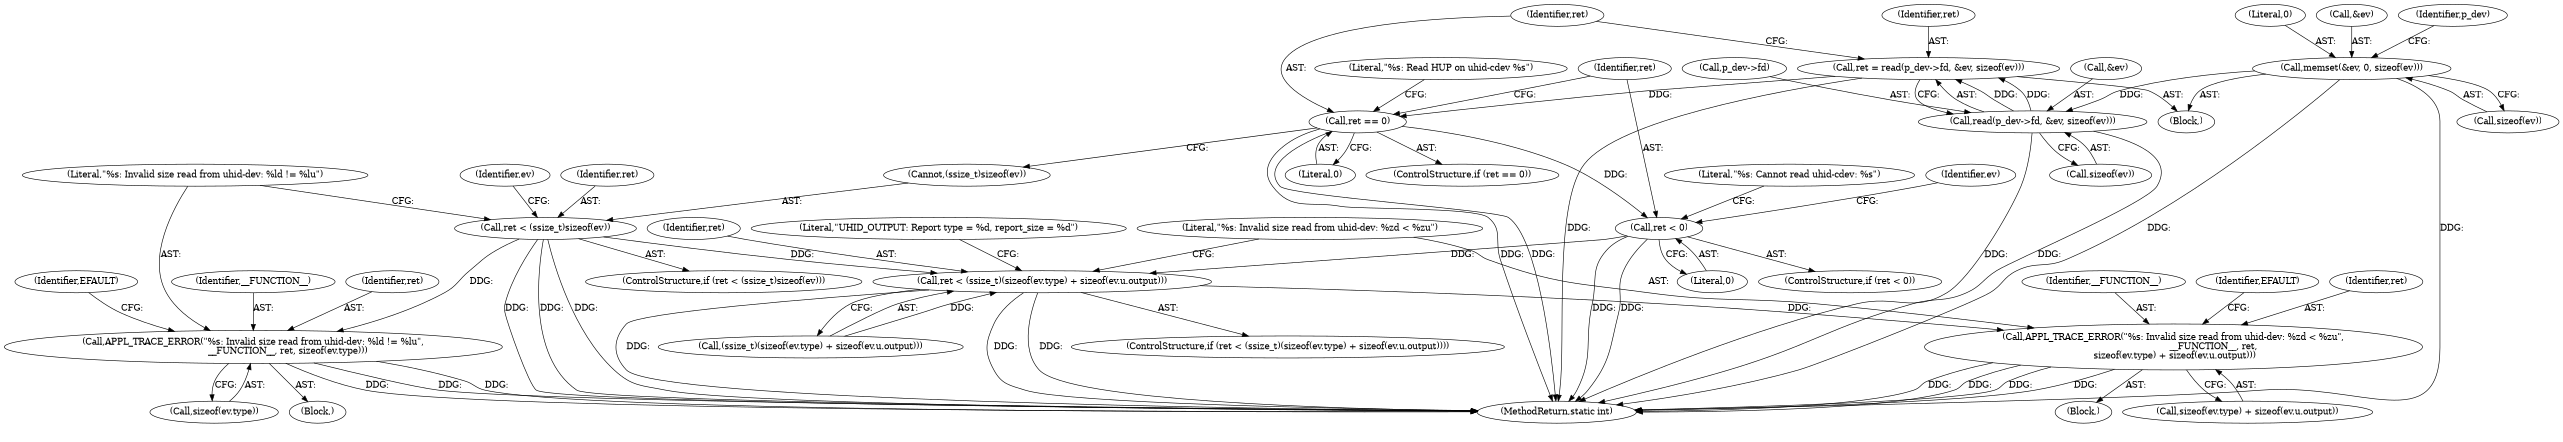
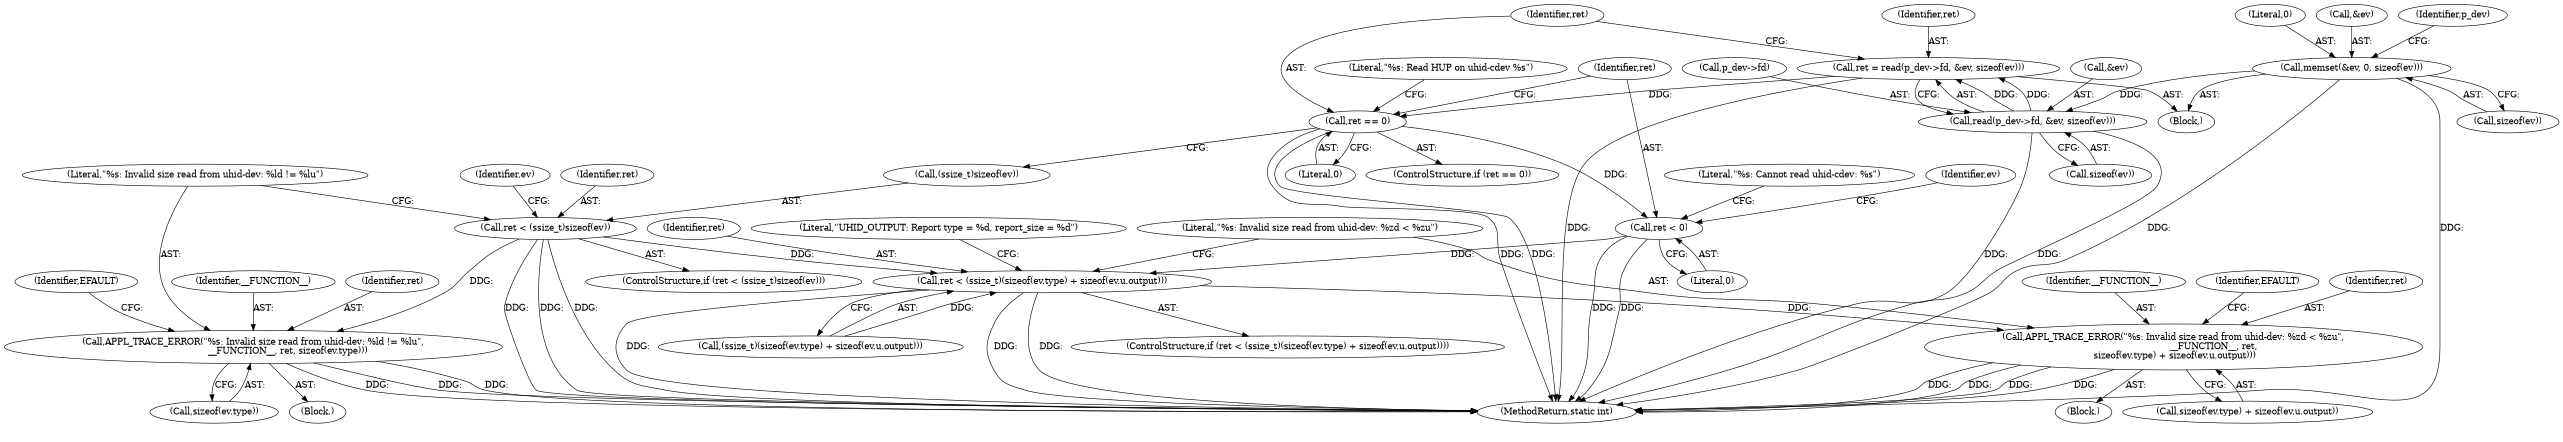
node "(Cannot,(ssize_t)sizeof(ev))": label "(Cannot,(ssize_t)sizeof(ev))" -> "(Call,(ssize_t)sizeof(ev))"
node "(ControlStructure,if (ret < 0))": removed
